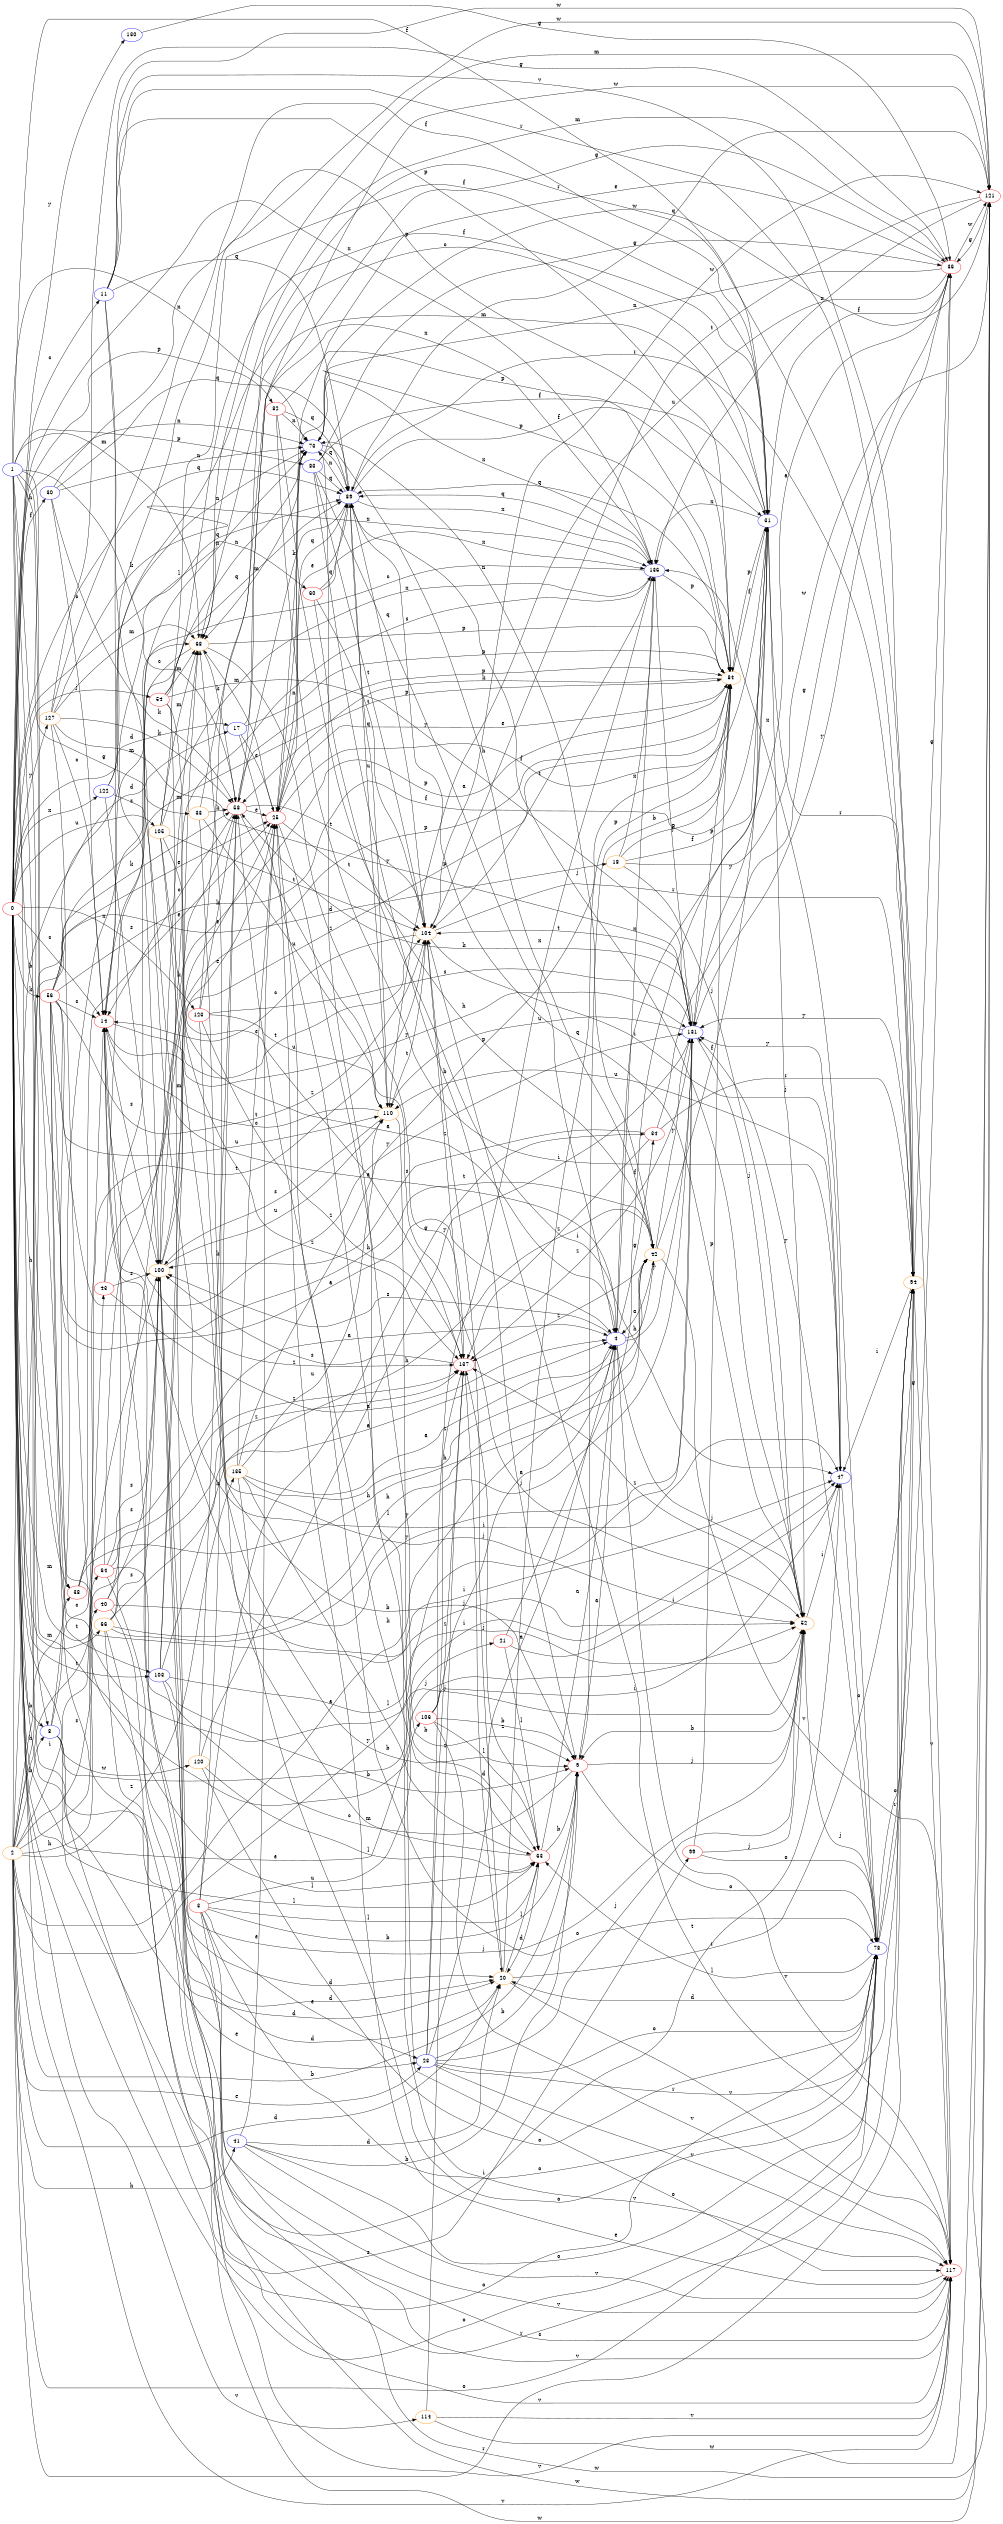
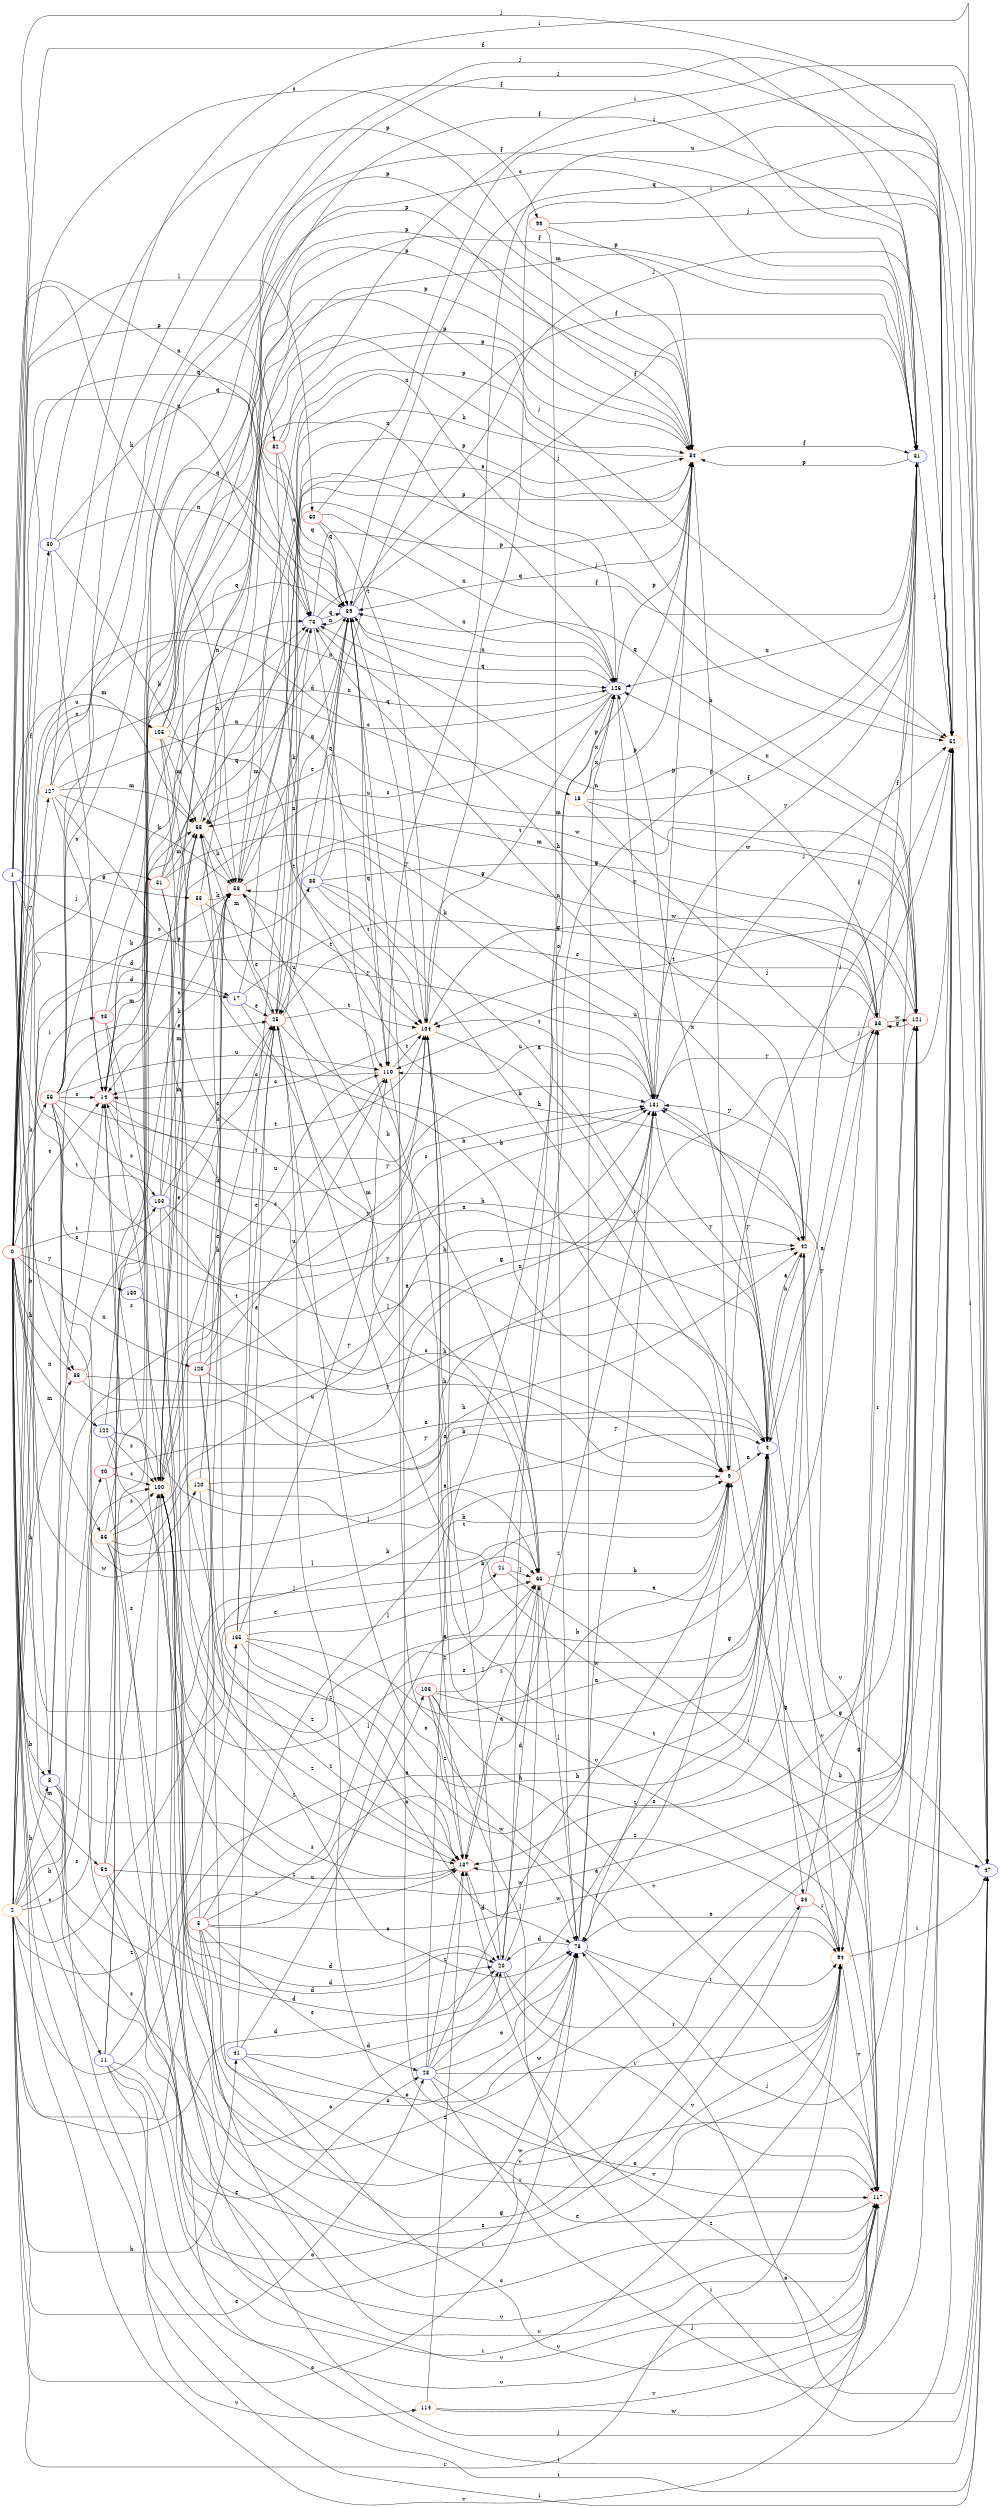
node "136": label "136" -> "126"
node "54": label "54" -> "51"
edge "78" -> "63": reversed
node "20": color darkorange -> blue
